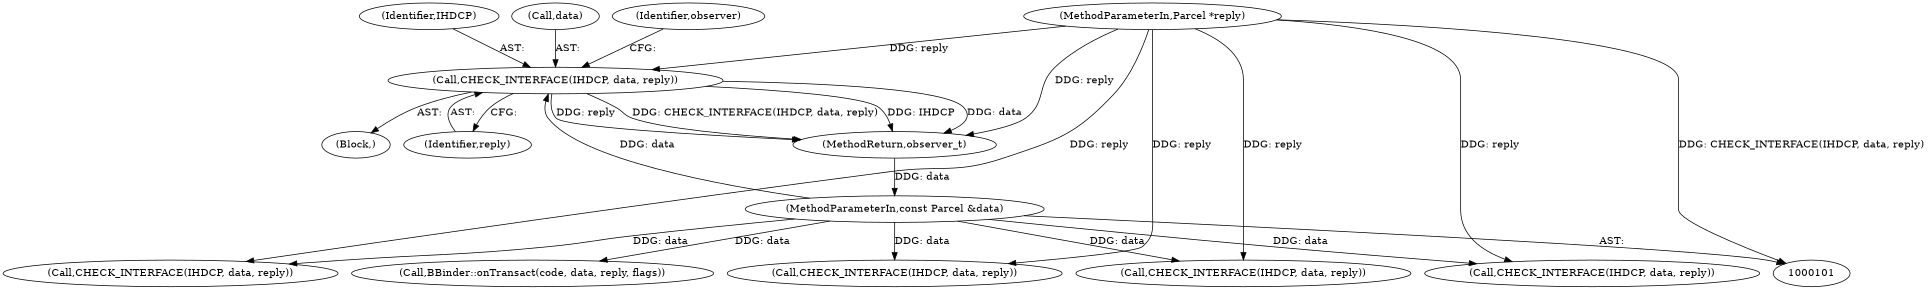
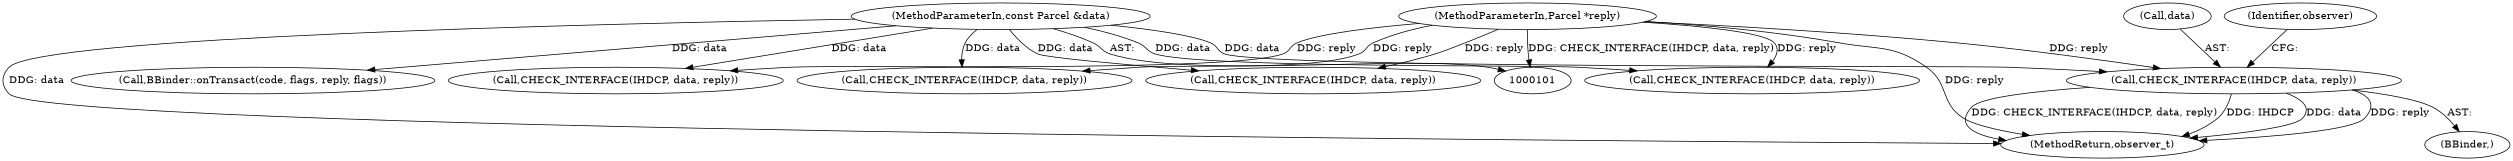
node "(Identifier,IHDCP)": removed
node "(Block,)": label "(Block,)" -> "(BBinder,)"
node "(Identifier,reply)": removed
edge "(MethodReturn,observer_t)" -> "(MethodParameterIn,const Parcel &data)": reversed
node "(Call,BBinder::onTransact(code, data, reply, flags))": label "(Call,BBinder::onTransact(code, data, reply, flags))" -> "(Call,BBinder::onTransact(code, flags, reply, flags))"
